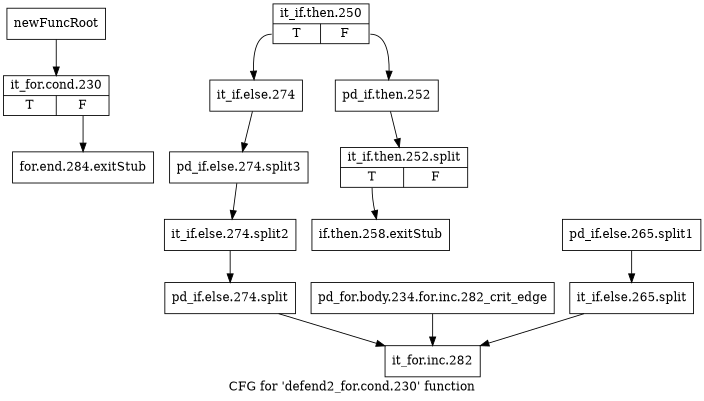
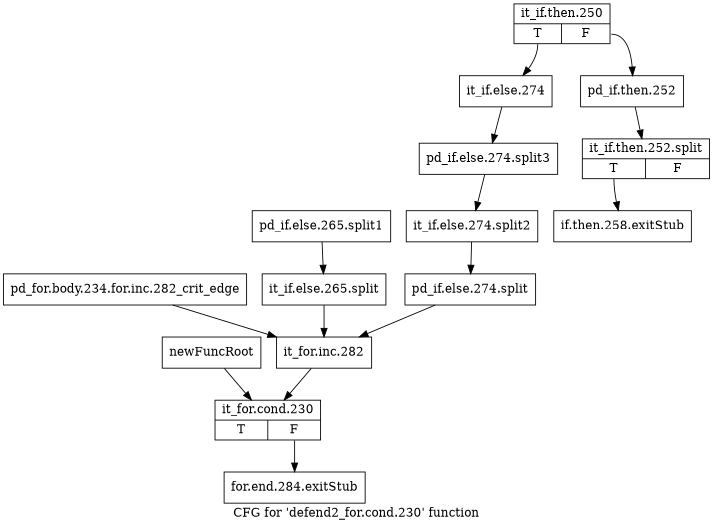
edge "it_for.inc.282" -> "it_for.cond.230": added
